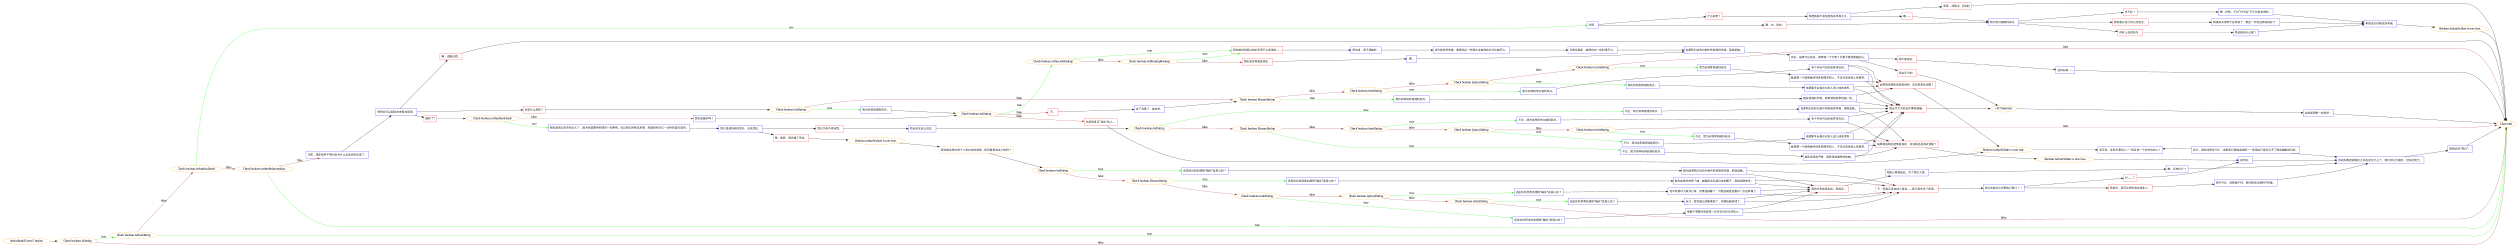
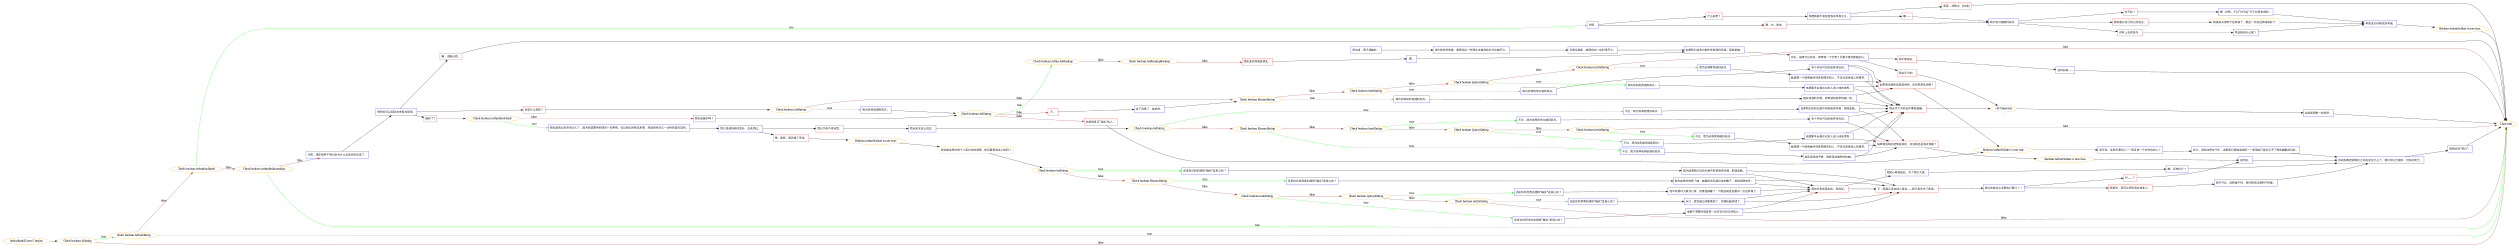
node "我很高兴你终于这样做了。要是一开始这样做就好了。": color blue -> orange
node "我知道你和碧以前的关系不止是朋友……": removed
edge "伙计，我就当帮你个忙，这事我们俩知道就好——希望这只是你又开了黑色幽默的玩笑。" -> "真可耻。这样吊着别人——而且是一个信任你的人？": reversed
edge "他不轻易对人敞开心扉。你要是搞砸了，可能这就是他最后一次这样做了。" -> "不，我真正喜欢的人是你……我只是失去了希望。": now "我的关系是真实的。我保证。" -> "不，我真正喜欢的人是你……我只是失去了希望。"
